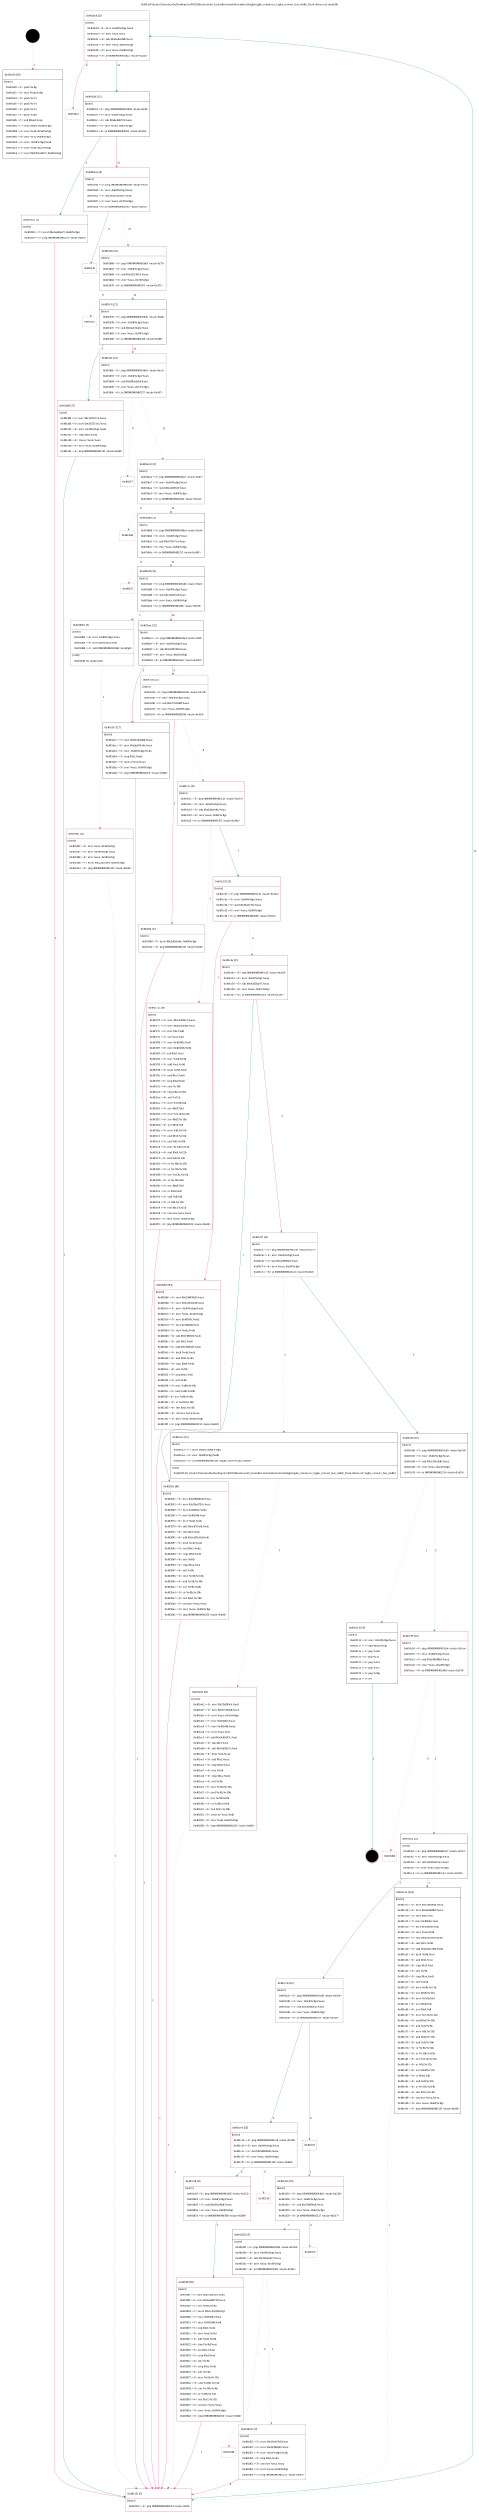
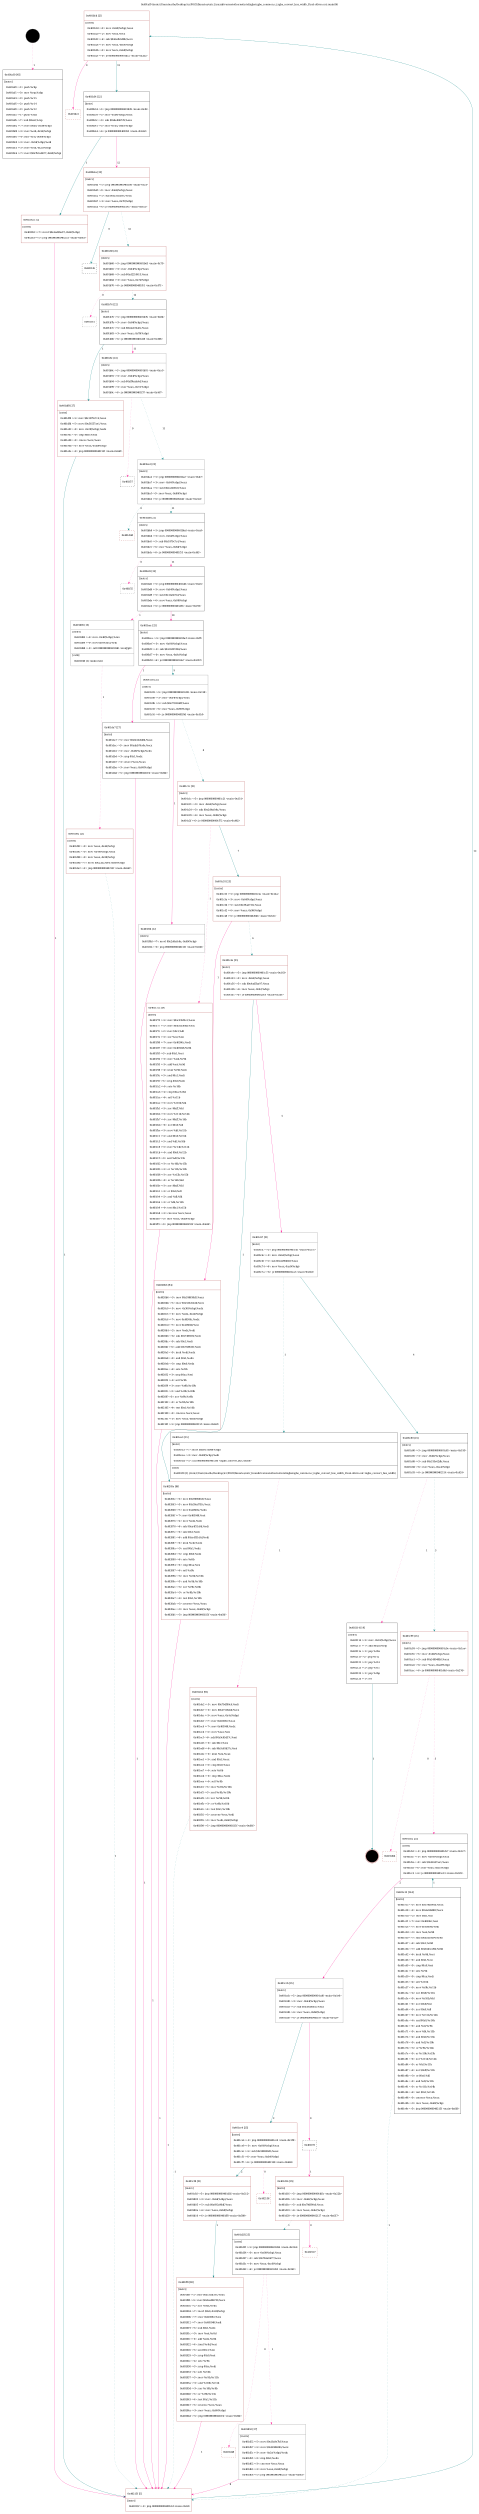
edge "0x401cb2 [25]" -> "0x401e13 [144]": reversed
